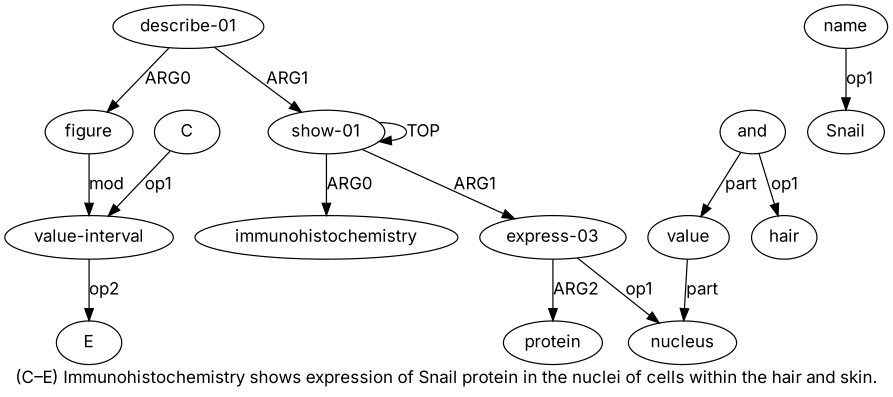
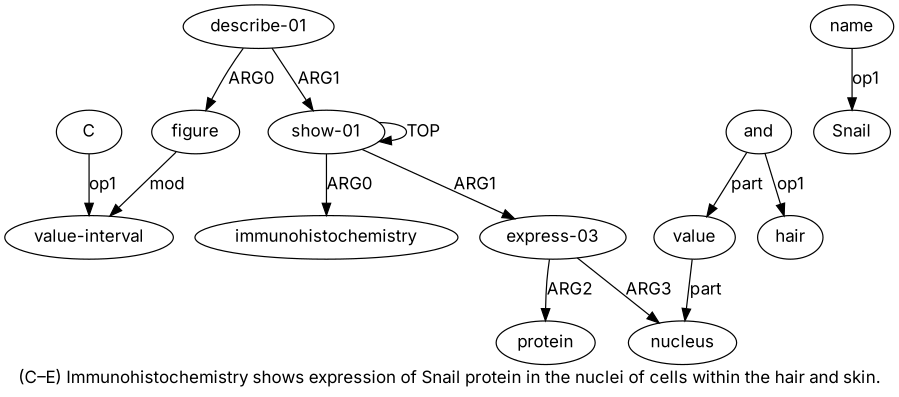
edge "express-03" -> "nucleus": label "op1" -> "ARG3"
node "E": removed
